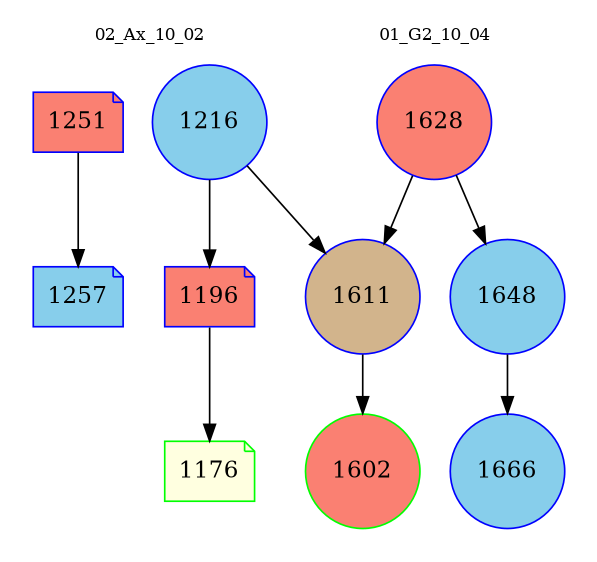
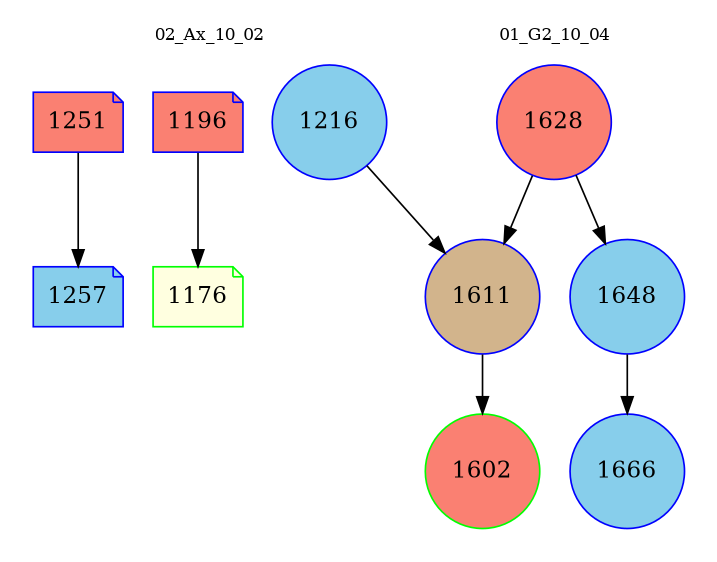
edge "1216" -> "1196": removed
